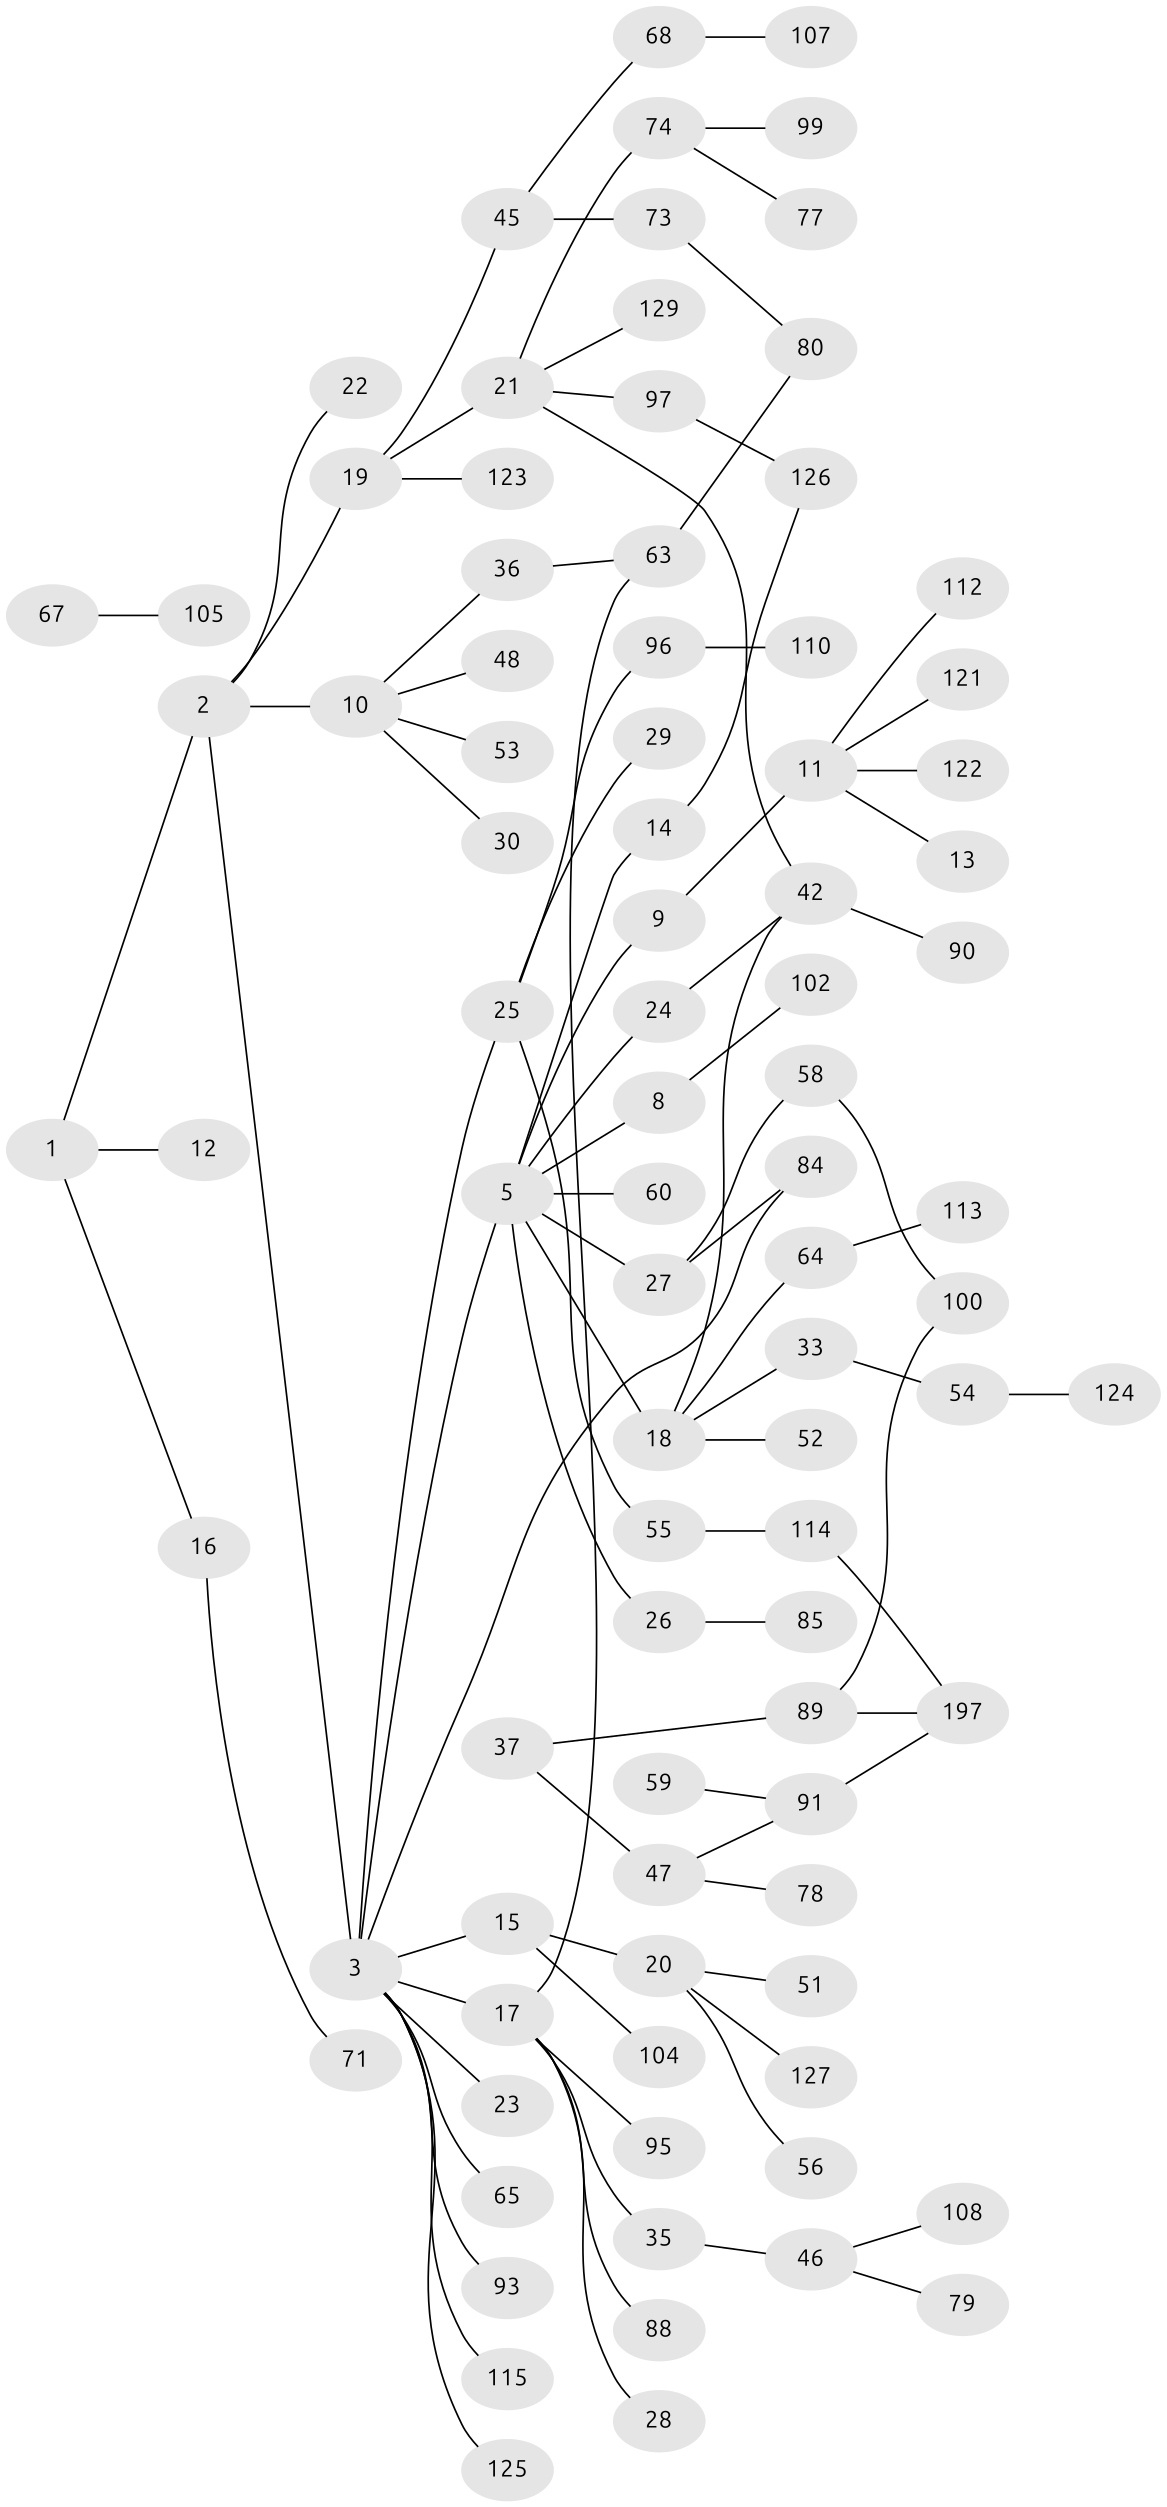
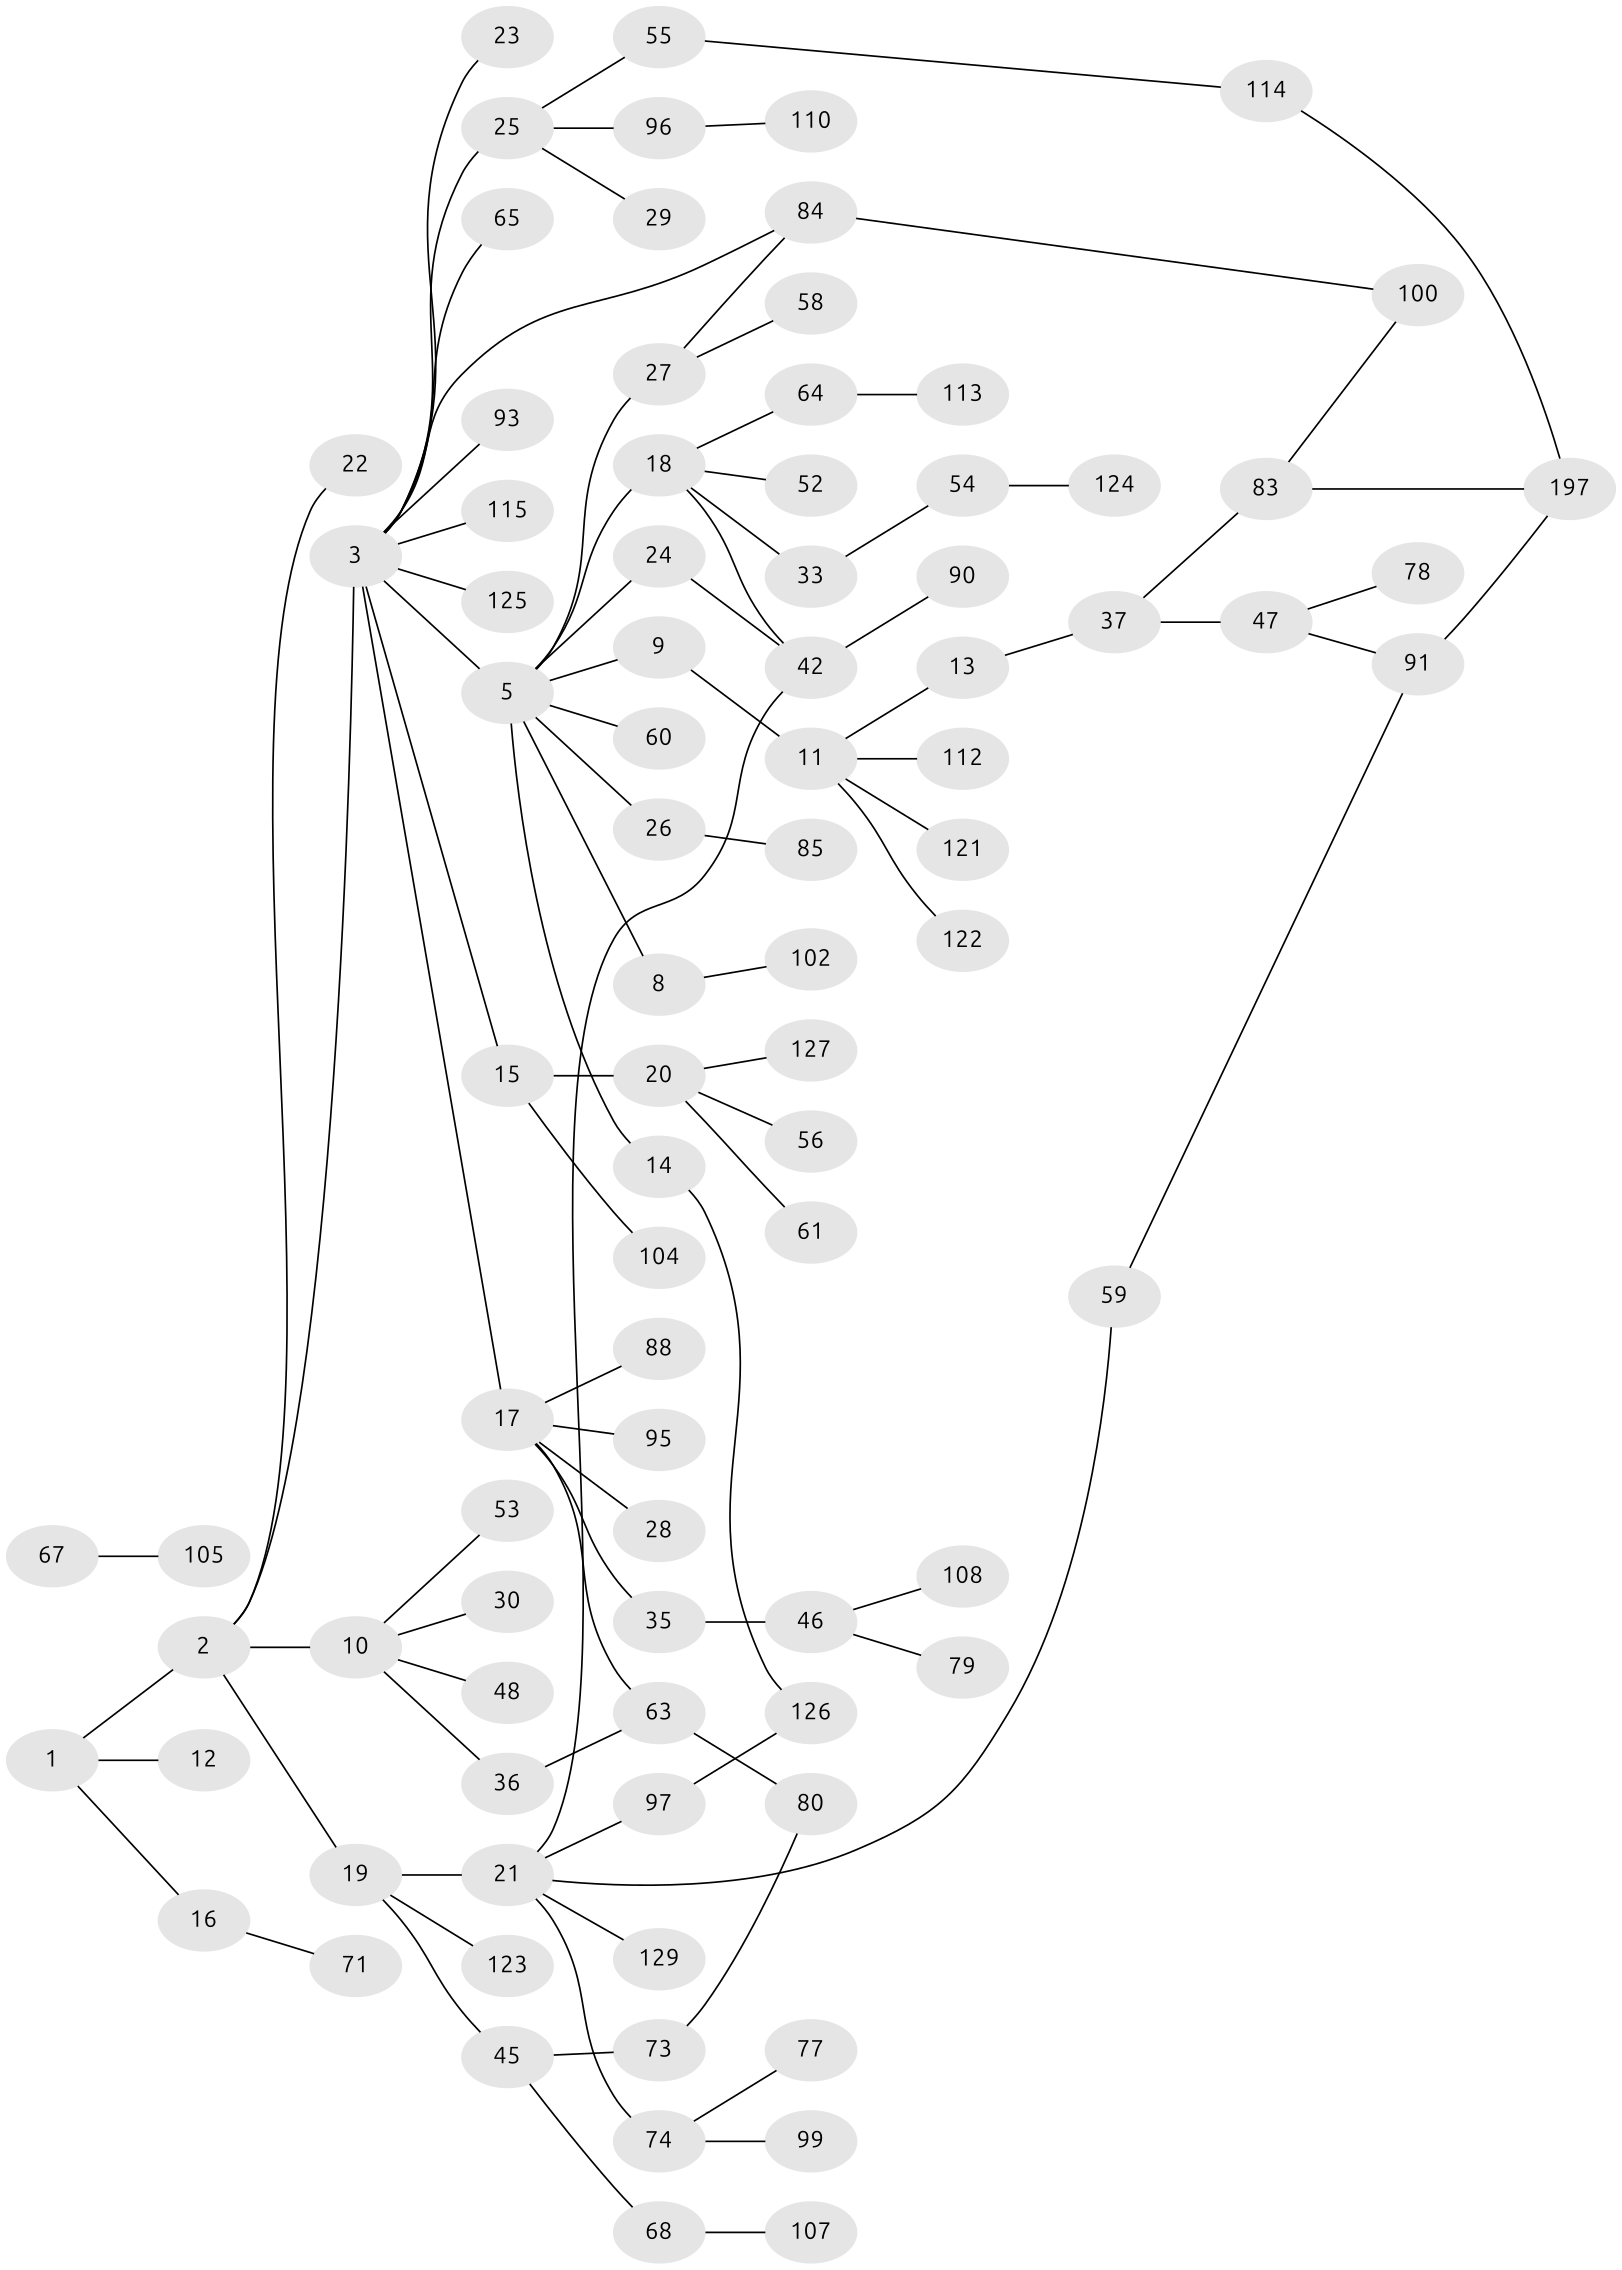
edge "37" -- "13": added
edge "58" -- "100": now "84" -- "100"
node "89": label "89" -> "83"
edge "59" -- "21": added
node "51": label "51" -> "61"
